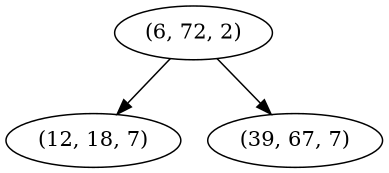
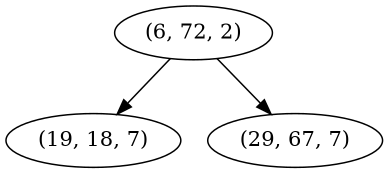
node "(12, 18, 7)": label "(12, 18, 7)" -> "(19, 18, 7)"
node "(39, 67, 7)": label "(39, 67, 7)" -> "(29, 67, 7)"
